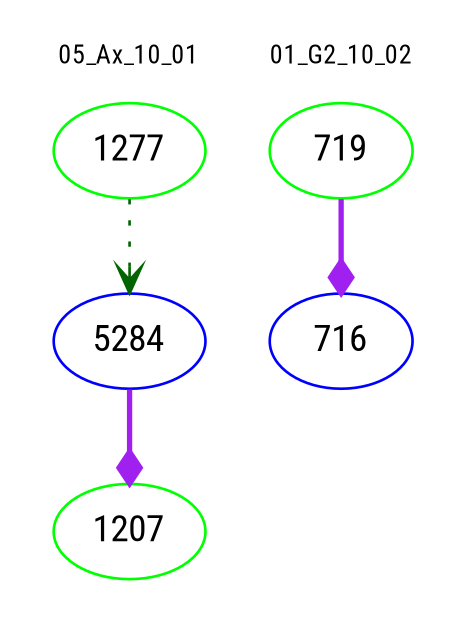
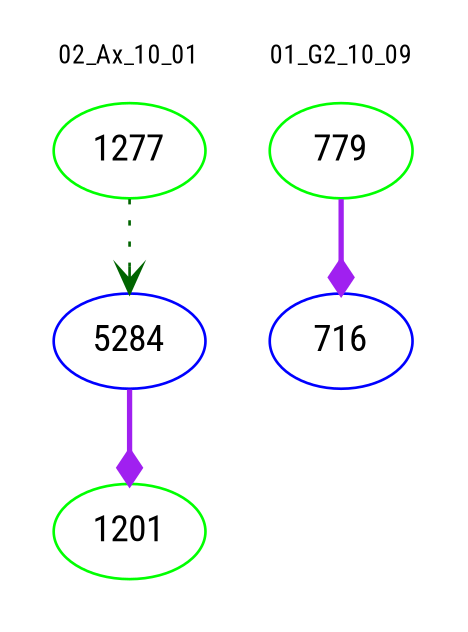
cluster "05_Ax_10_01": label "05_Ax_10_01" -> "02_Ax_10_01"
cluster "01_G2_10_02": label "01_G2_10_02" -> "01_G2_10_09"
node "719": label "719" -> "779"
node "1207": label "1207" -> "1201"
